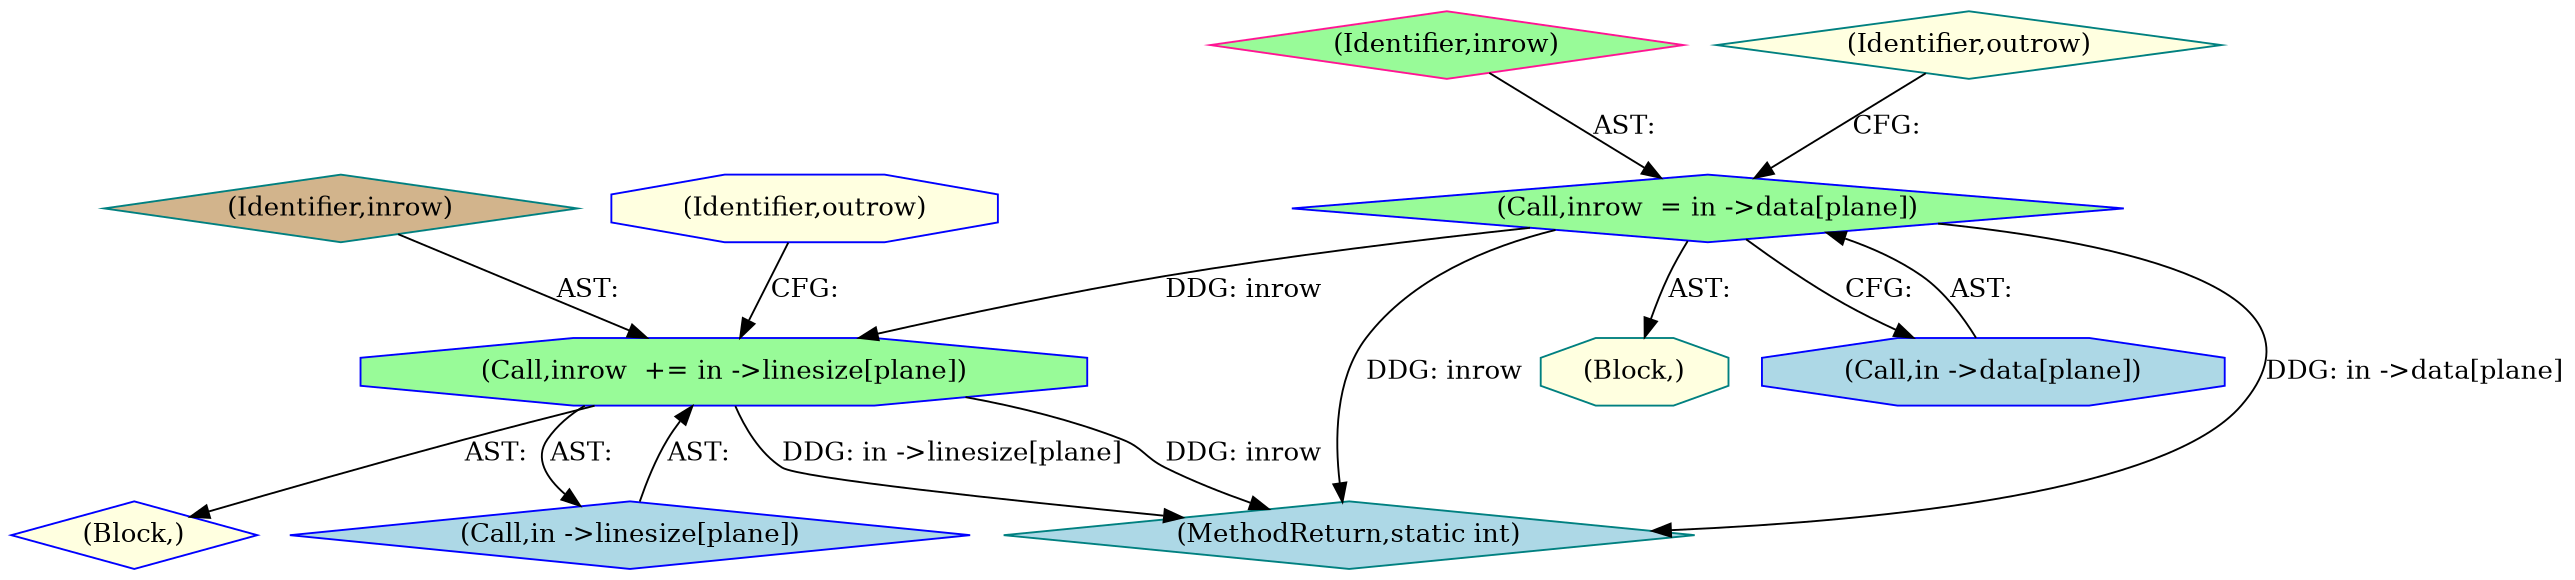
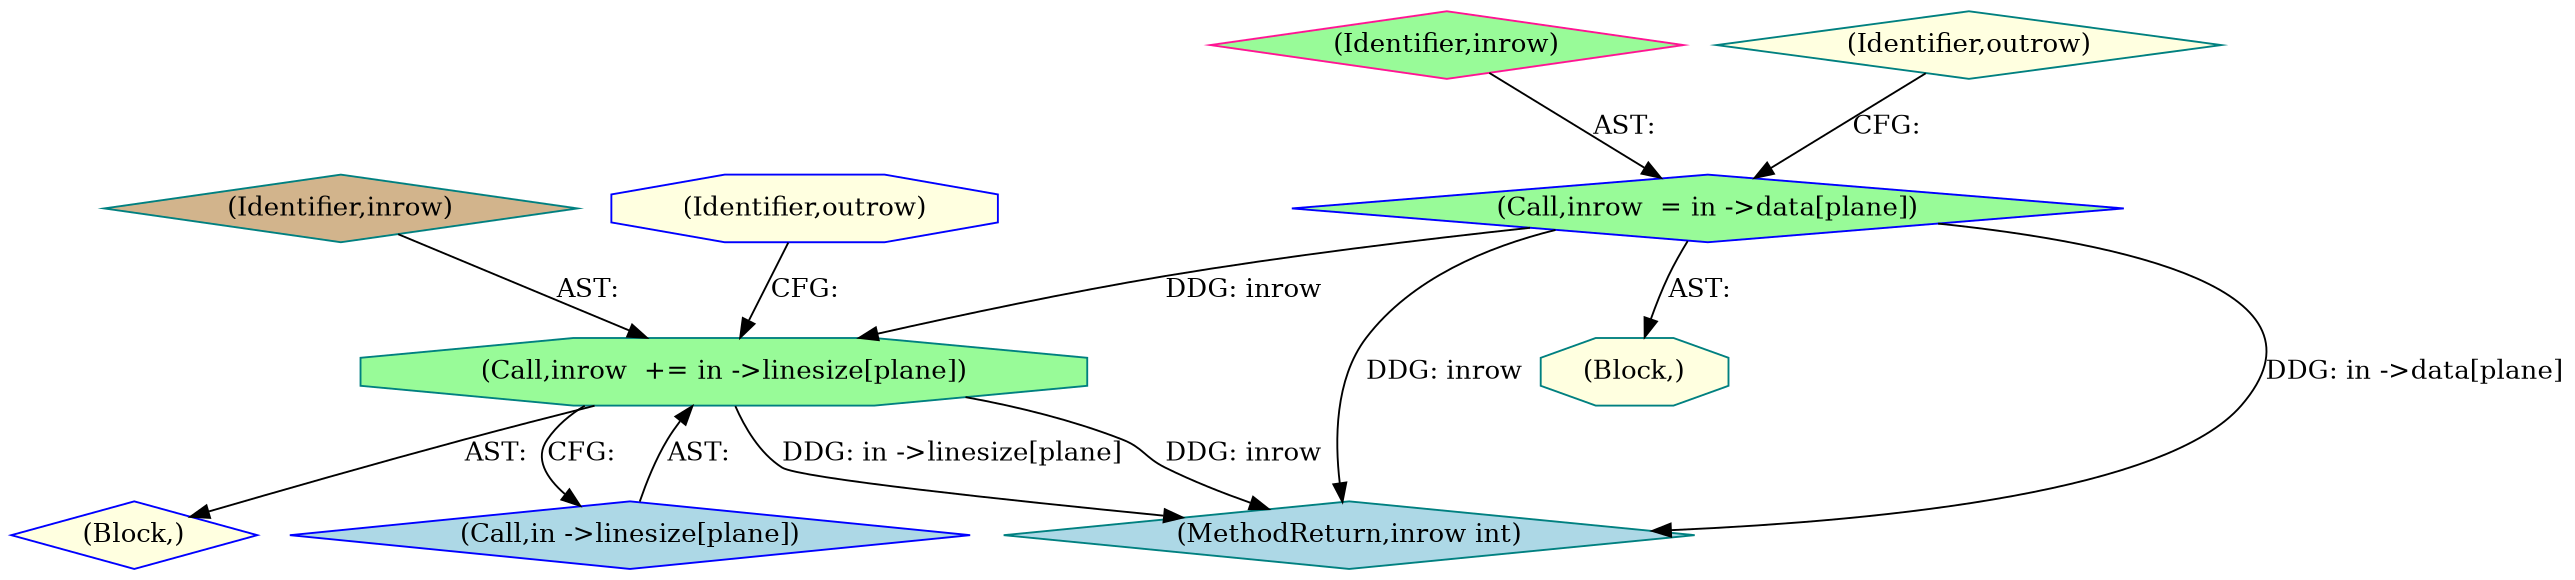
node "(Call,inrow  += in ->linesize[plane])": color blue -> teal
node "(Call,in ->data[plane])": removed
edge "(Call,inrow  += in ->linesize[plane])" -> "(Call,in ->linesize[plane])": label "AST: " -> "CFG: "
node "(MethodReturn,static int)": label "(MethodReturn,static int)" -> "(MethodReturn,inrow int)"
